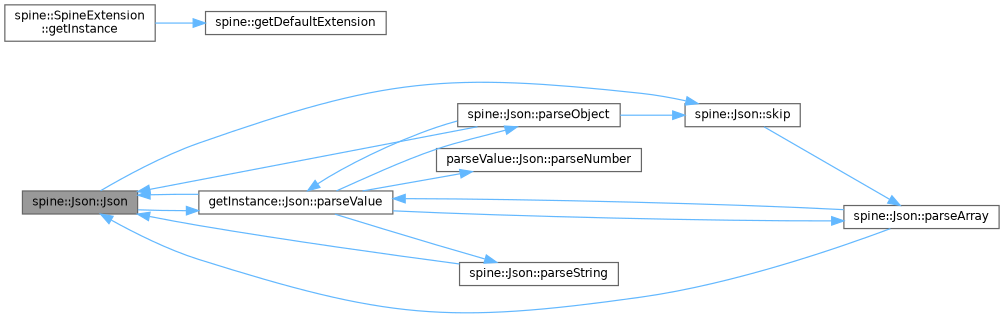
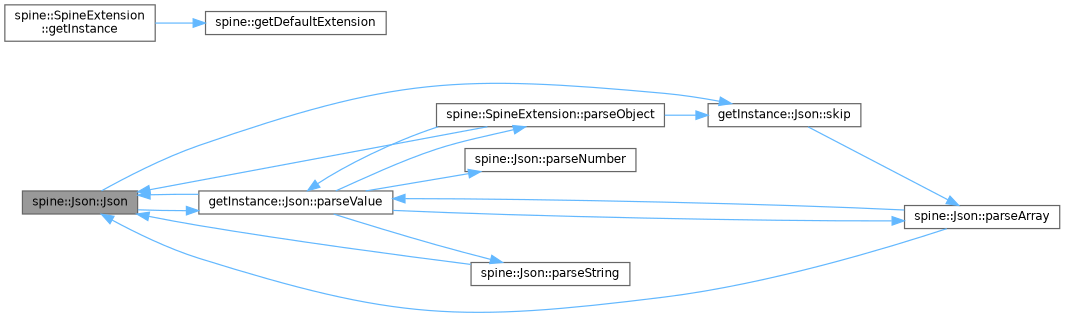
node "spine::Json::parseObject": label "spine::Json::parseObject" -> "spine::SpineExtension::parseObject"
node "spine::Json::skip": label "spine::Json::skip" -> "getInstance::Json::skip"
node "parseValue::Json::parseNumber": label "parseValue::Json::parseNumber" -> "spine::Json::parseNumber"
